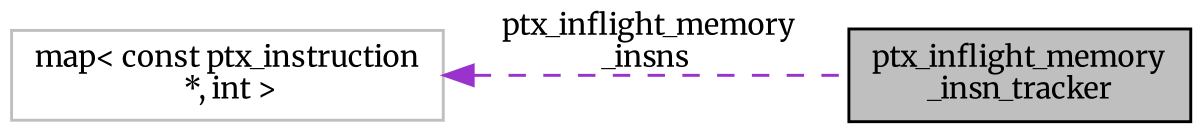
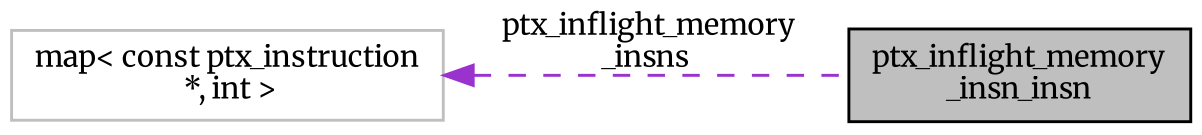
node "ptx_inflight_memory _insn_tracker": label "ptx_inflight_memory _insn_tracker" -> "ptx_inflight_memory _insn_insn"
